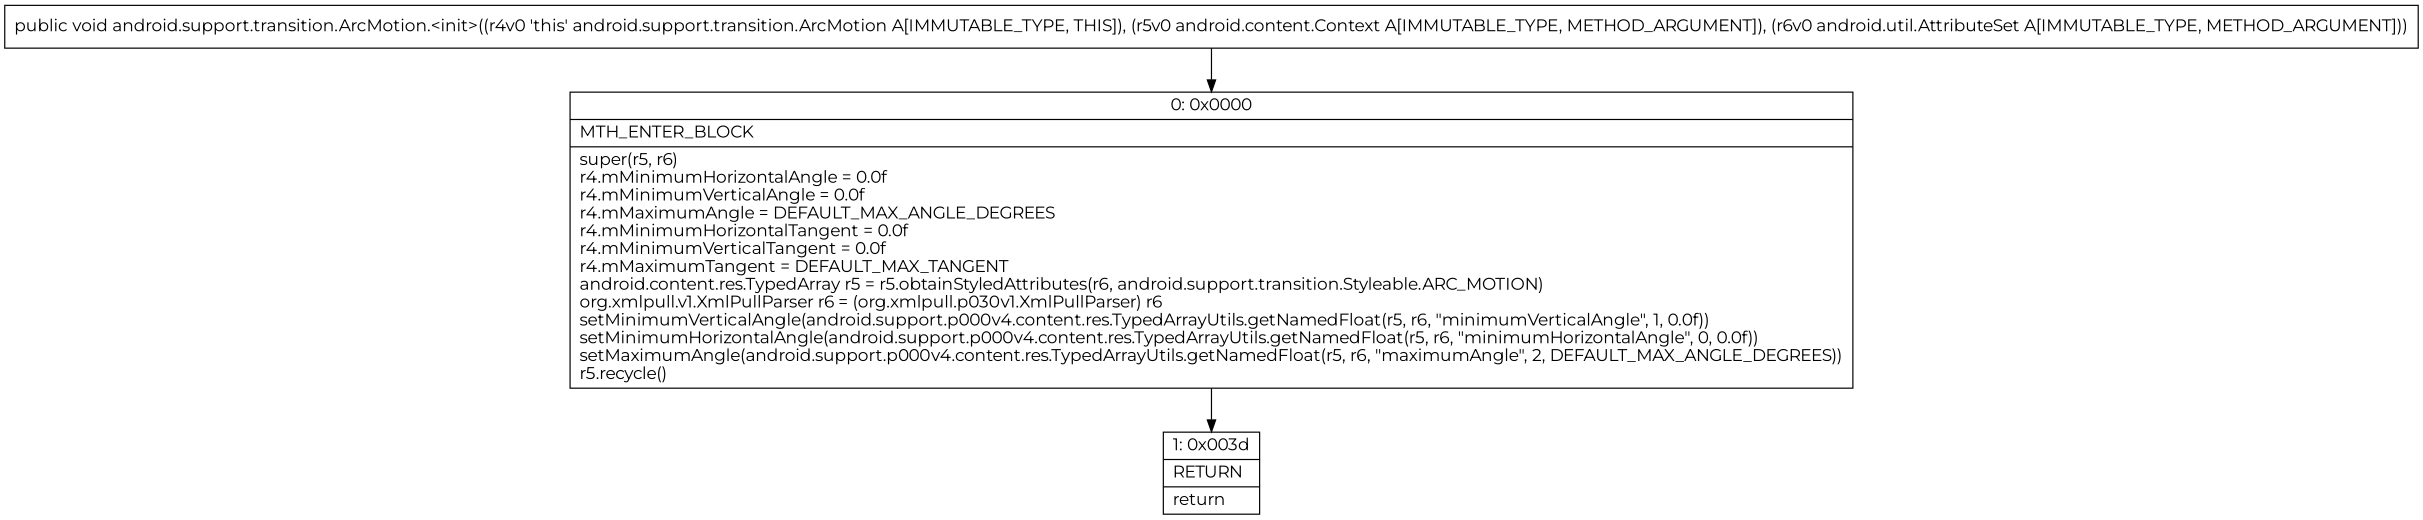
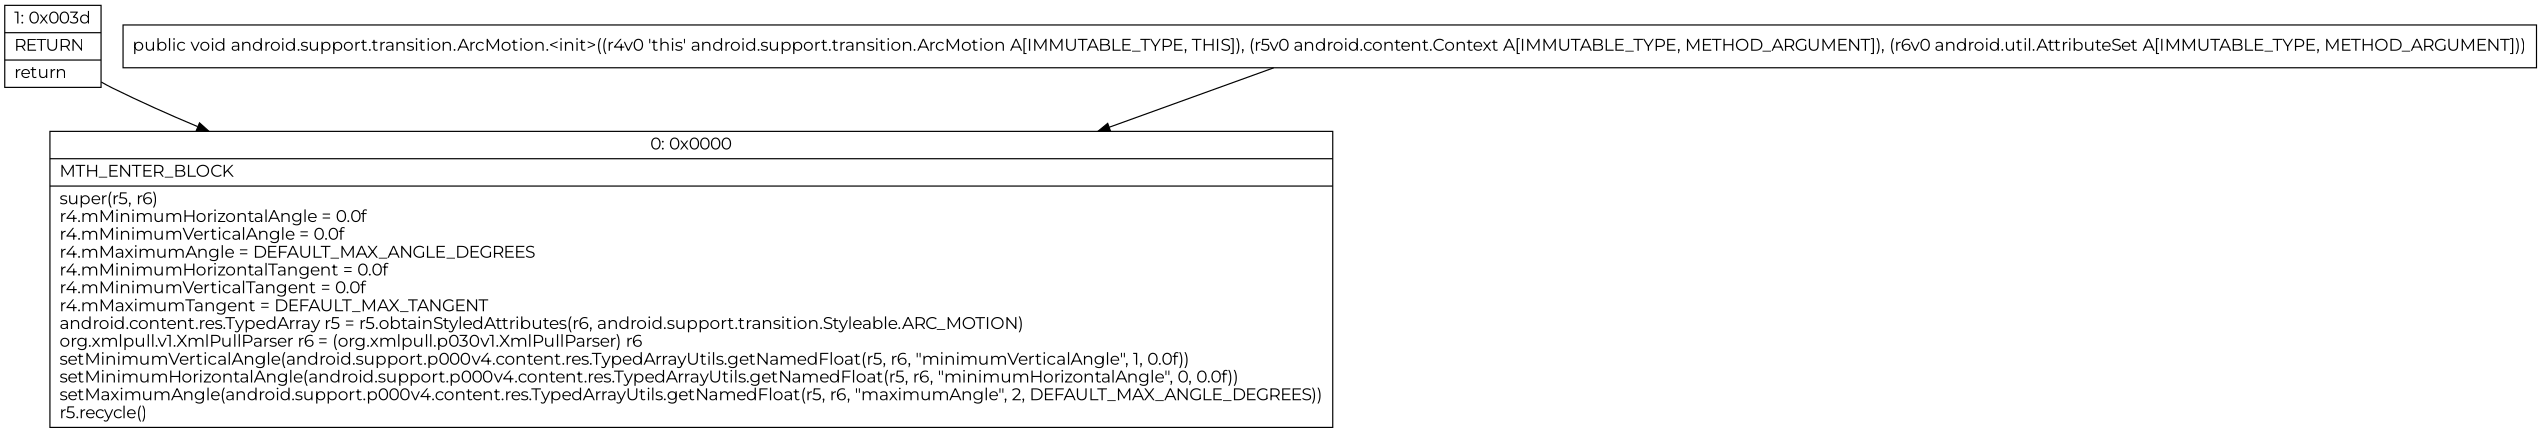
edge "0: 0x0000" -> "1: 0x003d": reversed
